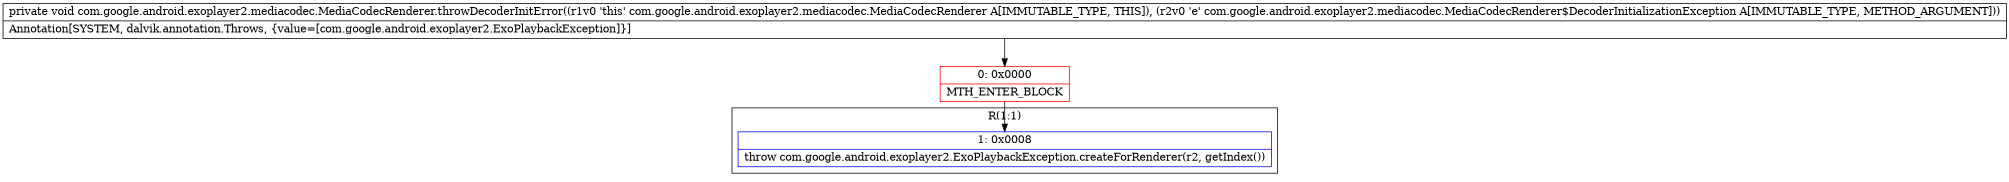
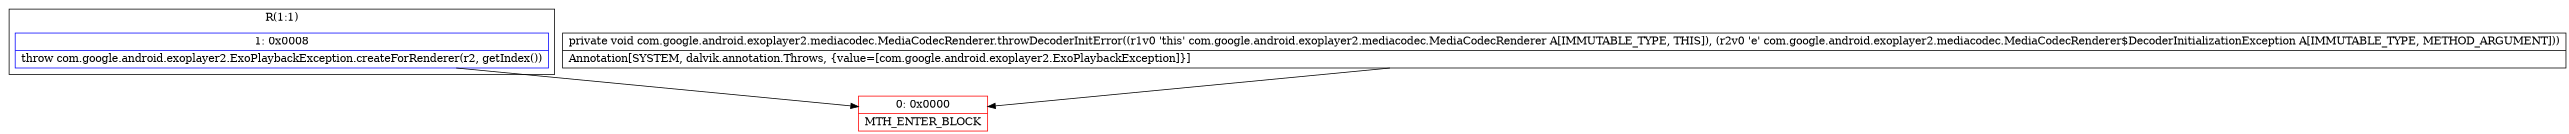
edge "0: 0x0000" -> "1: 0x0008": reversed
